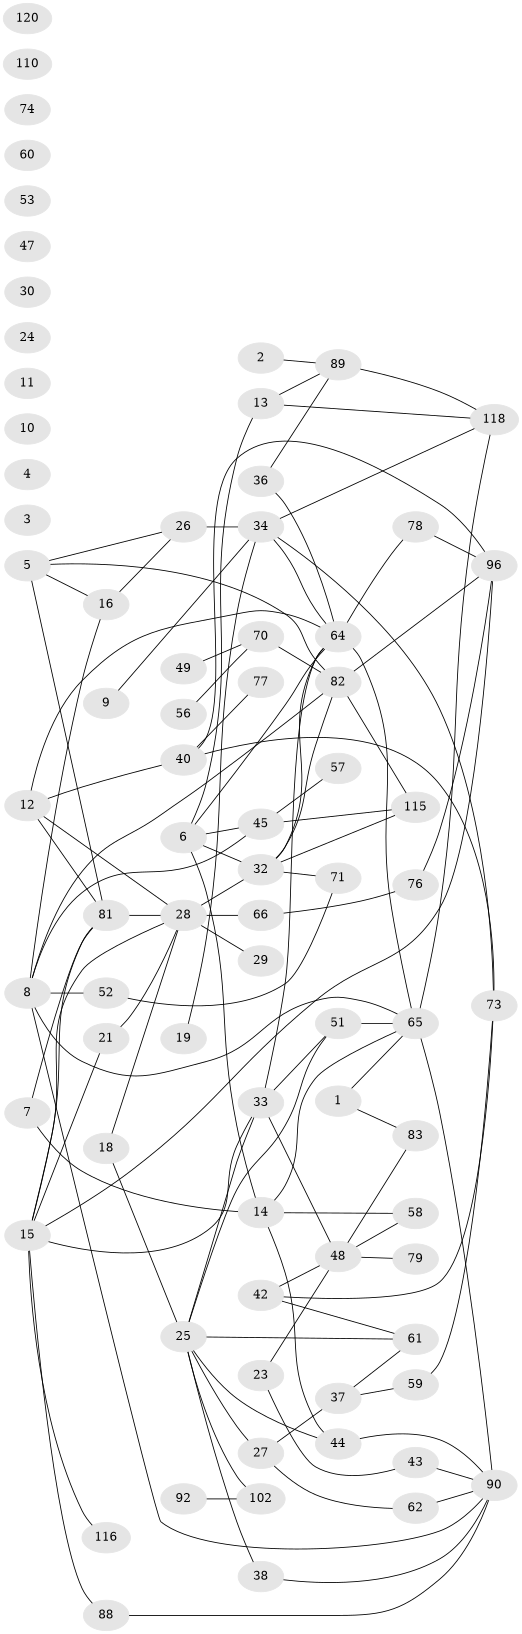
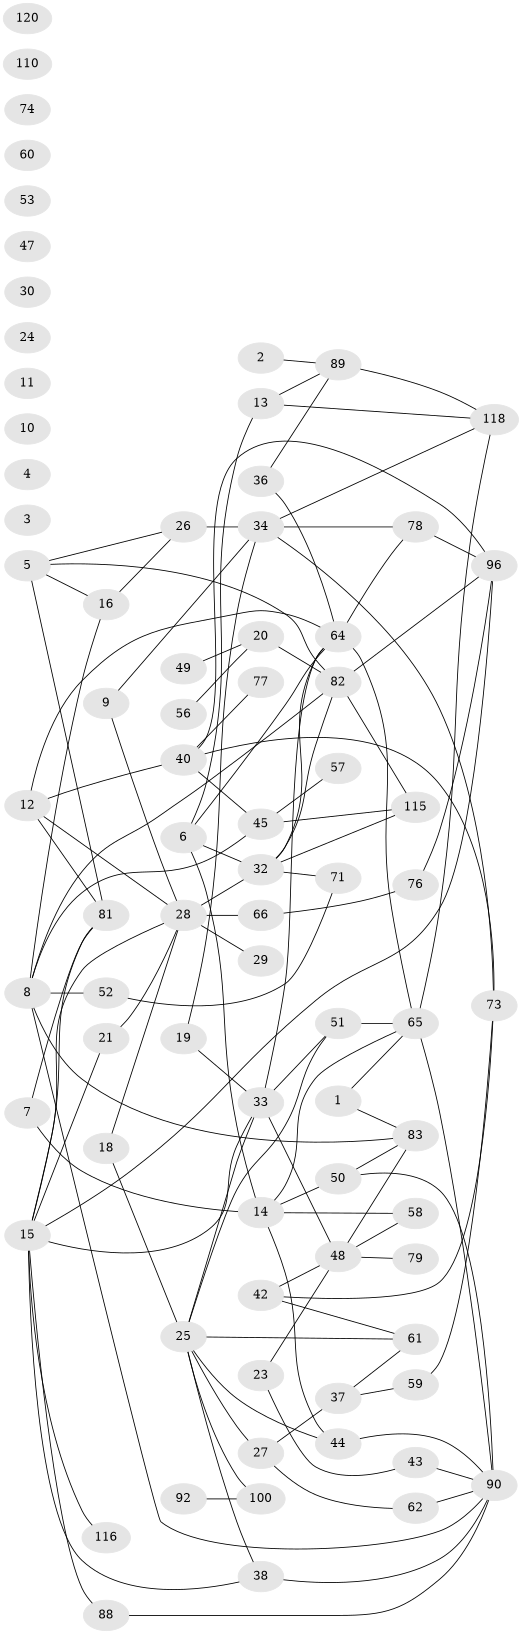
edge "34" -- "64": now "34" -- "78"
node "70": label "70" -> "20"
edge "45" -- "6": now "45" -- "40"
edge "81" -- "28": now "9" -- "28"
edge "8" -- "65": now "8" -- "83"
edge "19" -- "33": added
node "50": added
edge "15" -- "38": added
node "102": label "102" -> "100"
